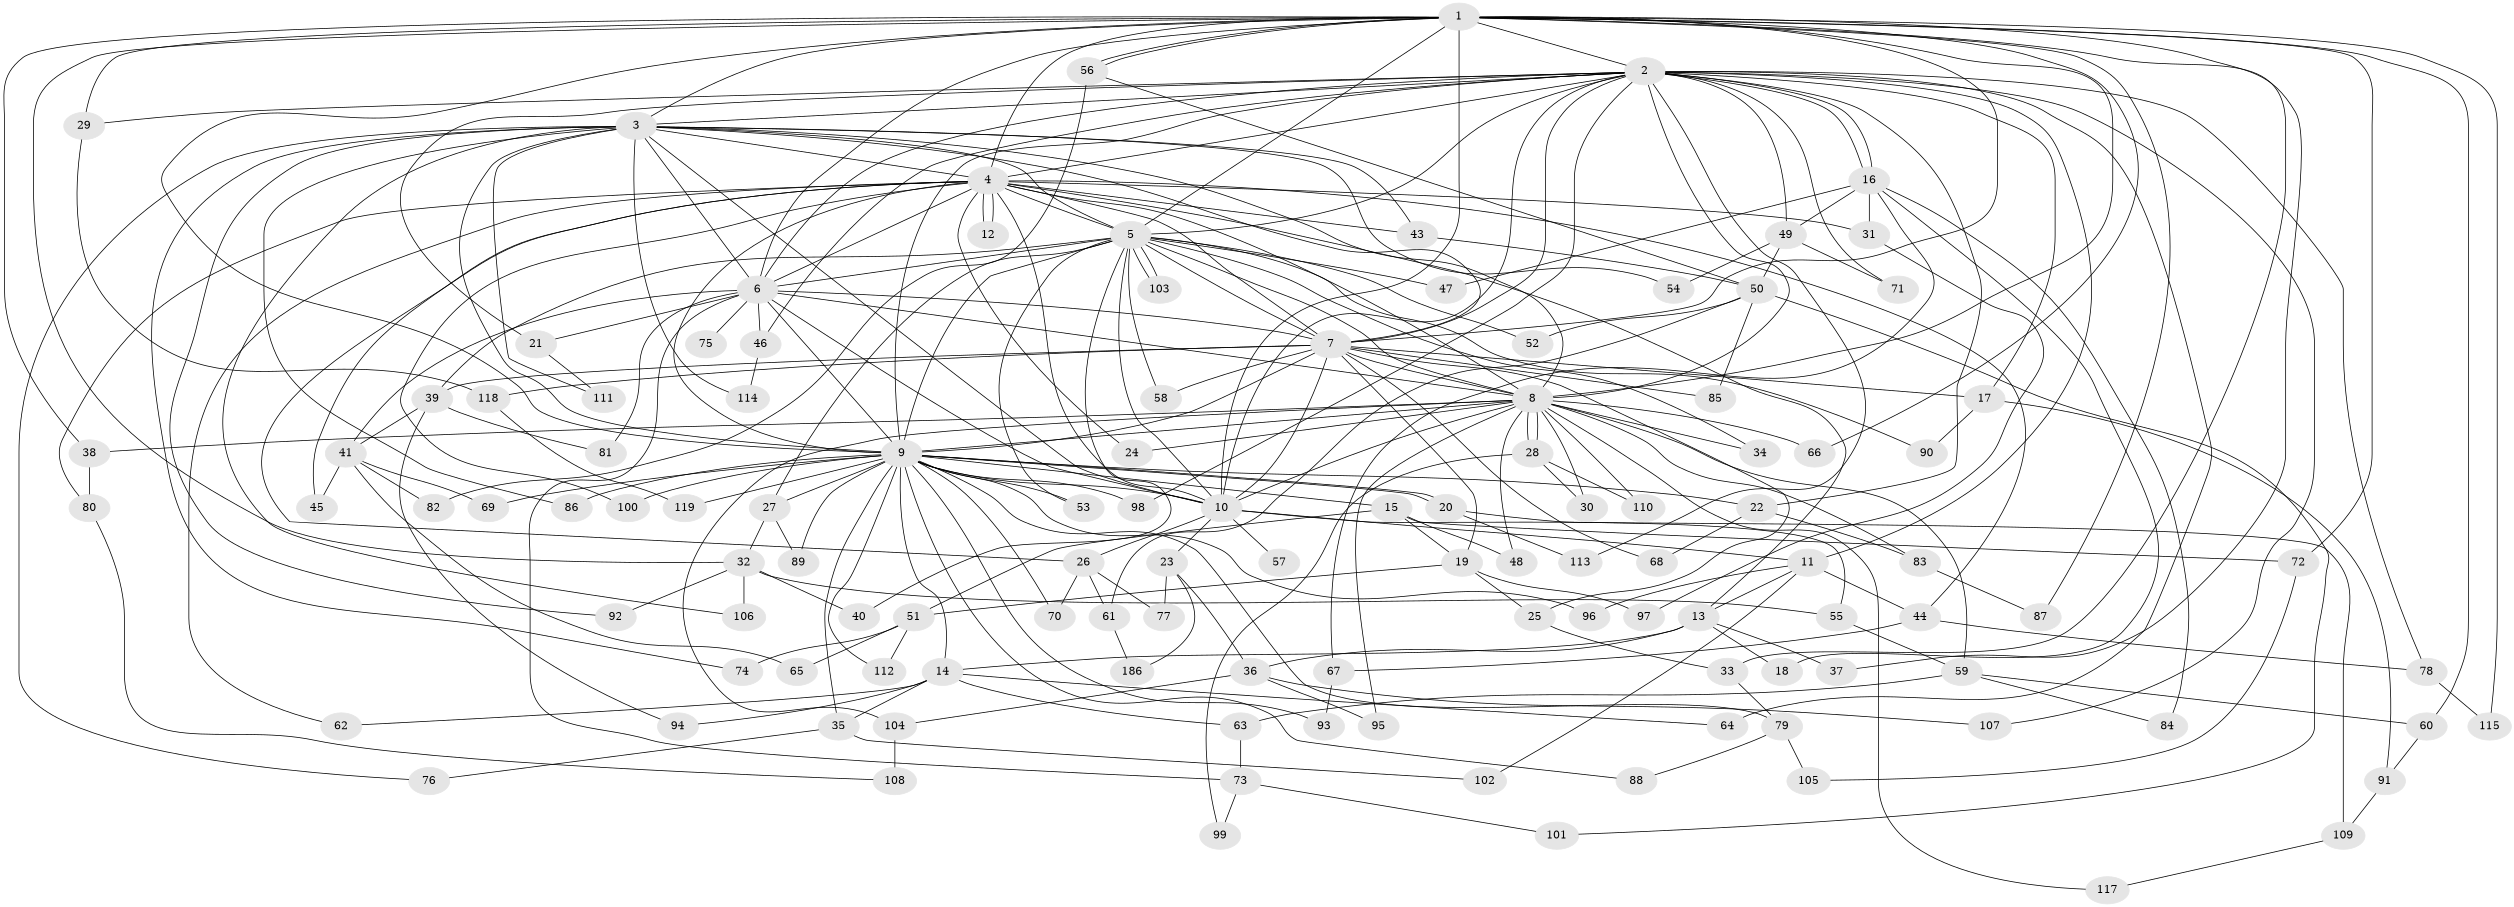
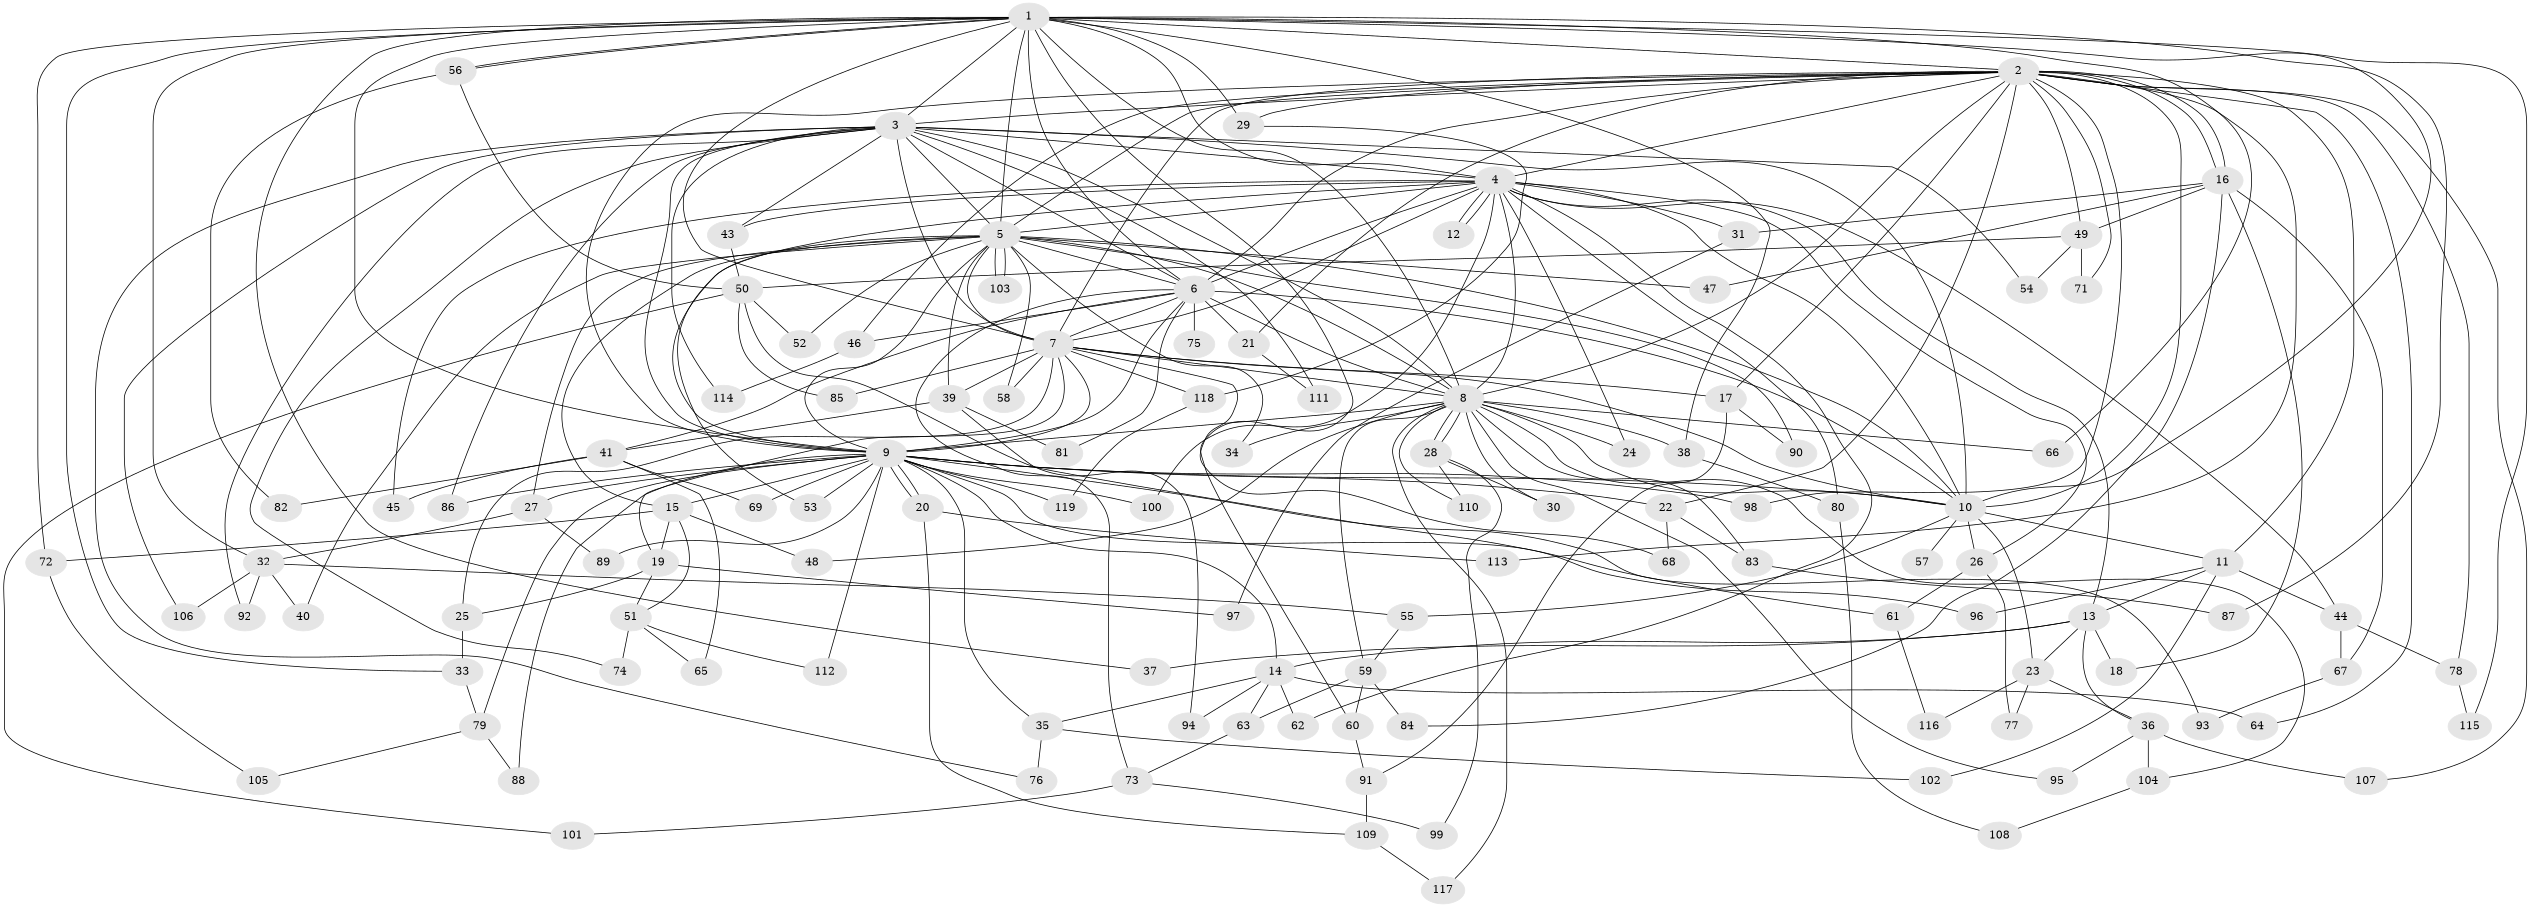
edge "5" -- "15": added
node "70": removed
edge "13" -- "23": added
node "186": label "186" -> "116"
